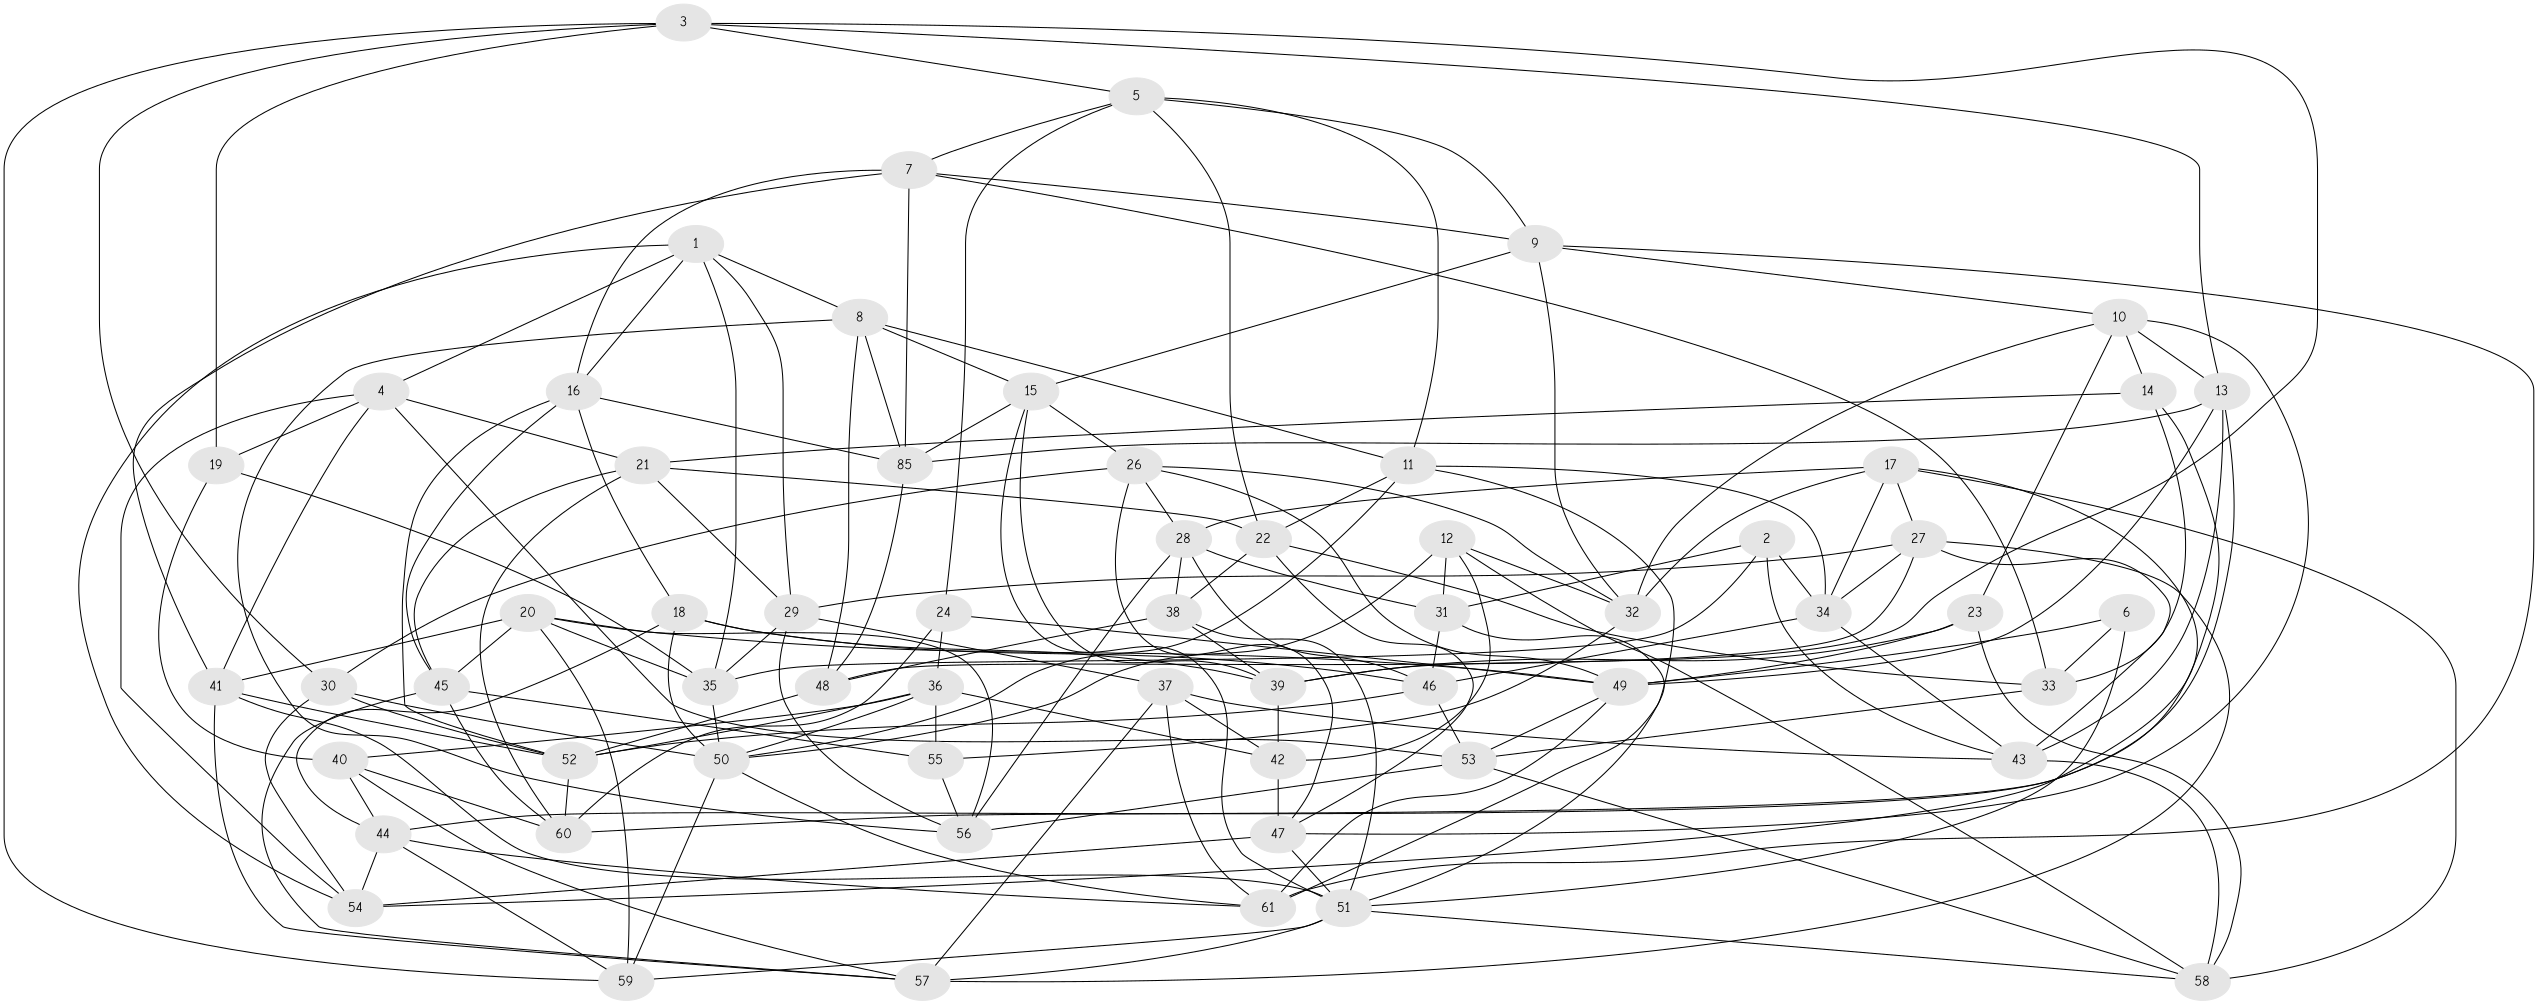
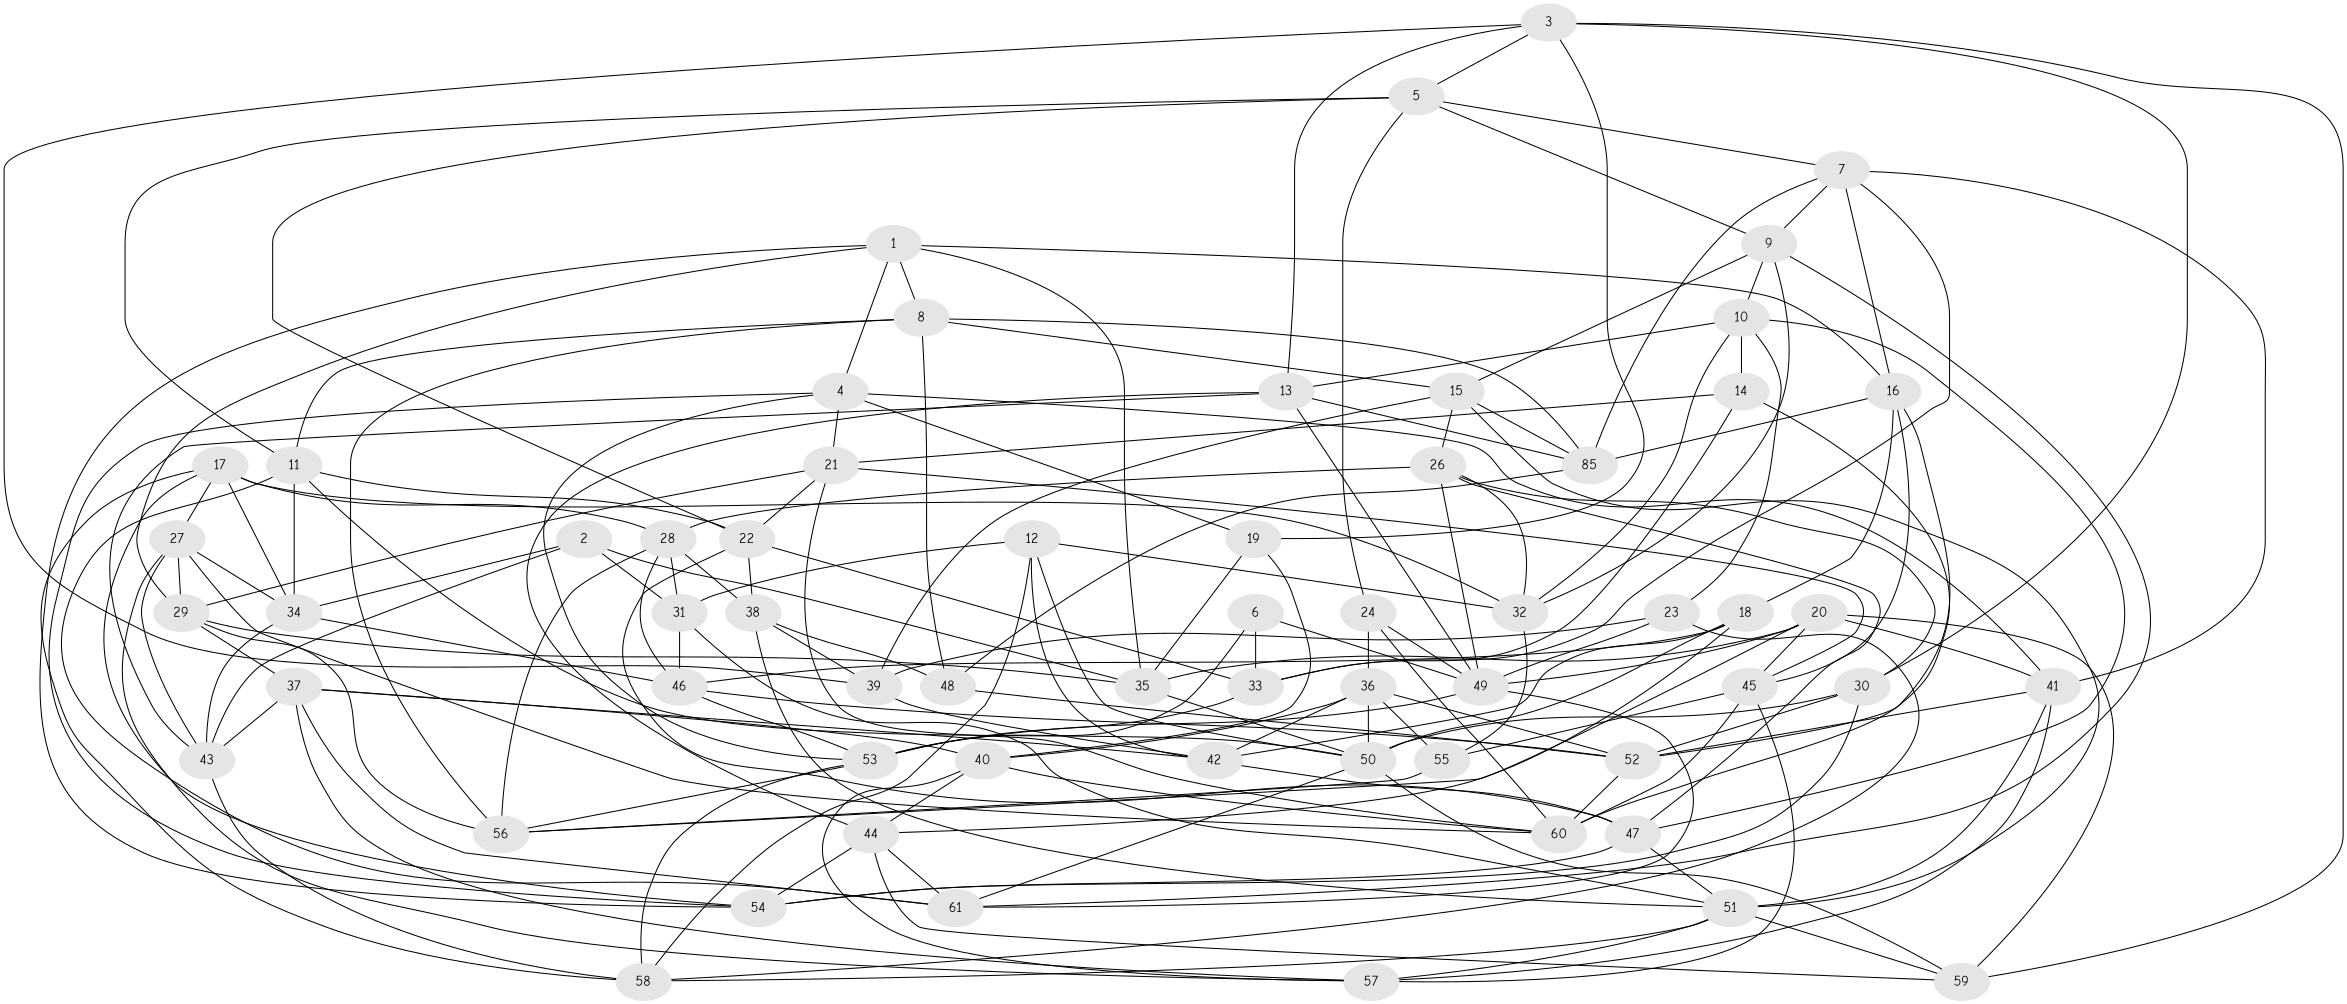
edge "18" -- "39": now "18" -- "42"
edge "27" -- "48": now "27" -- "60"
edge "37" -- "40": added
edge "6" -- "51": now "6" -- "53"
